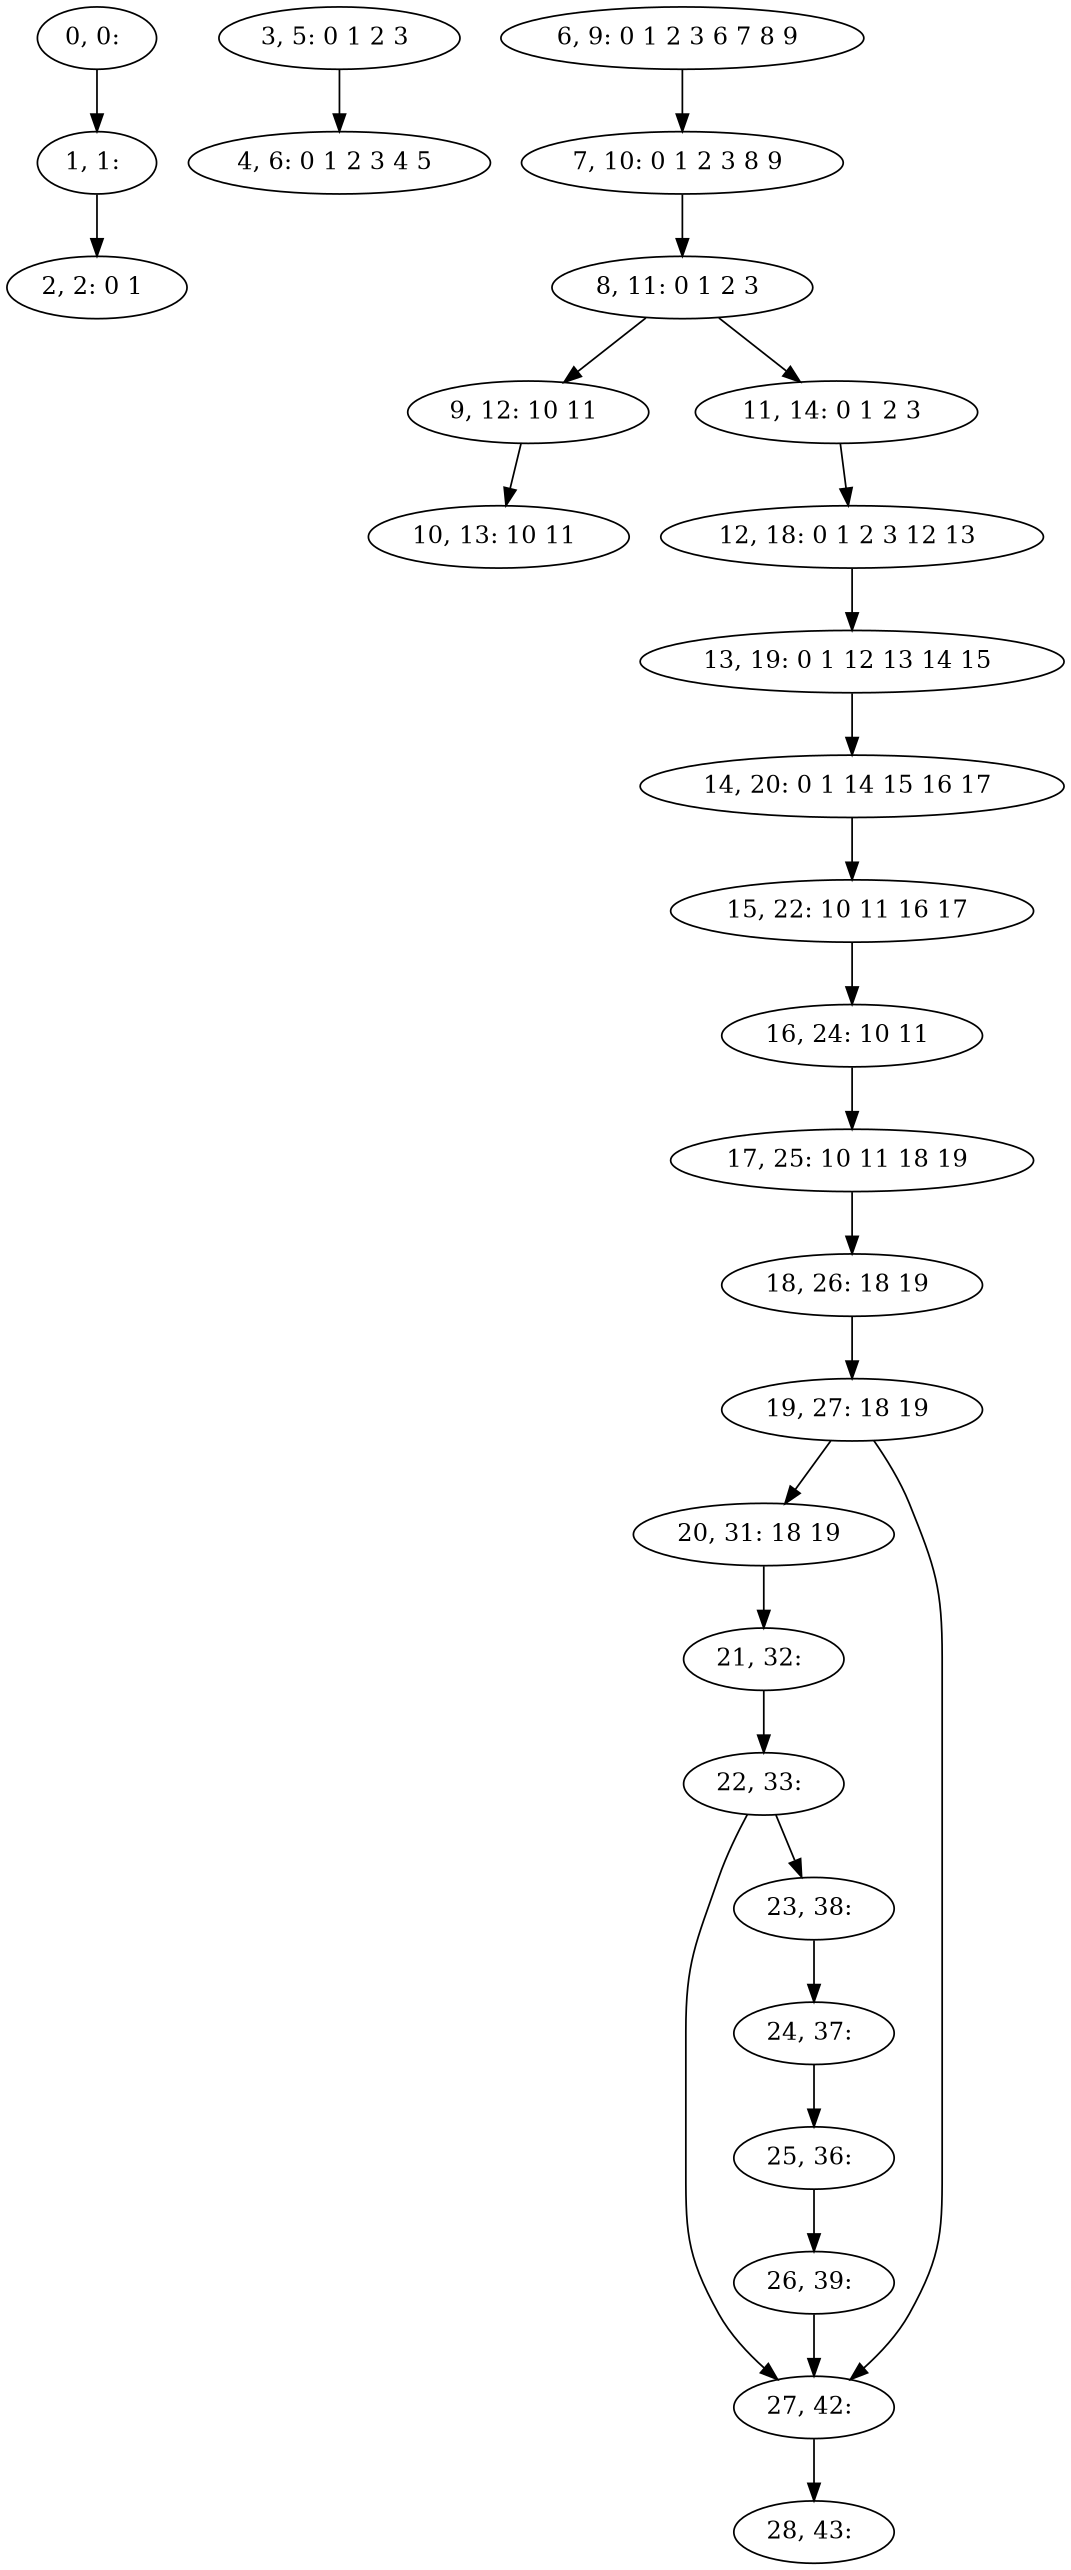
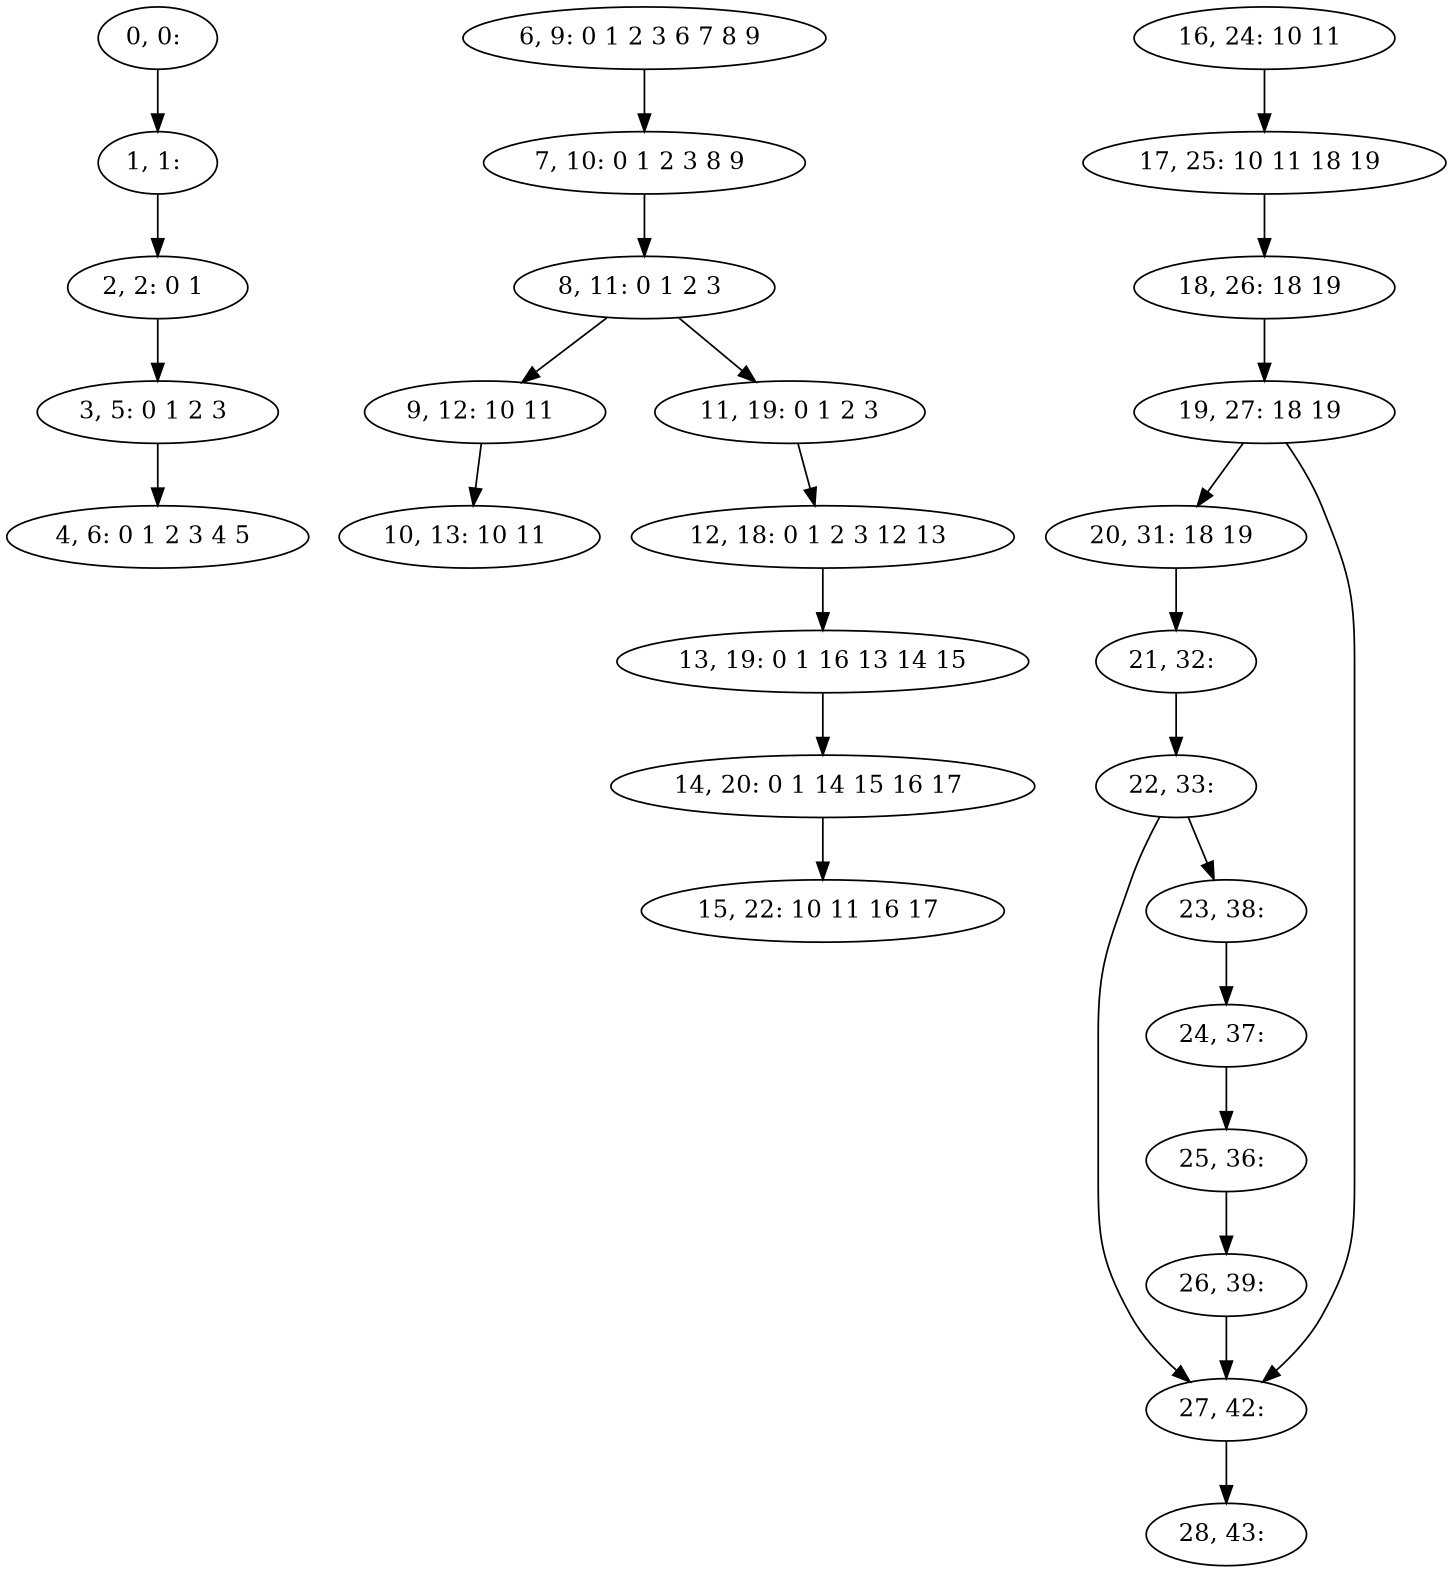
edge "2, 2: 0 1" -> "3, 5: 0 1 2 3": added
node "11, 14: 0 1 2 3": label "11, 14: 0 1 2 3" -> "11, 19: 0 1 2 3"
node "13, 19: 0 1 12 13 14 15": label "13, 19: 0 1 12 13 14 15" -> "13, 19: 0 1 16 13 14 15"
edge "15, 22: 10 11 16 17" -> "16, 24: 10 11": removed
